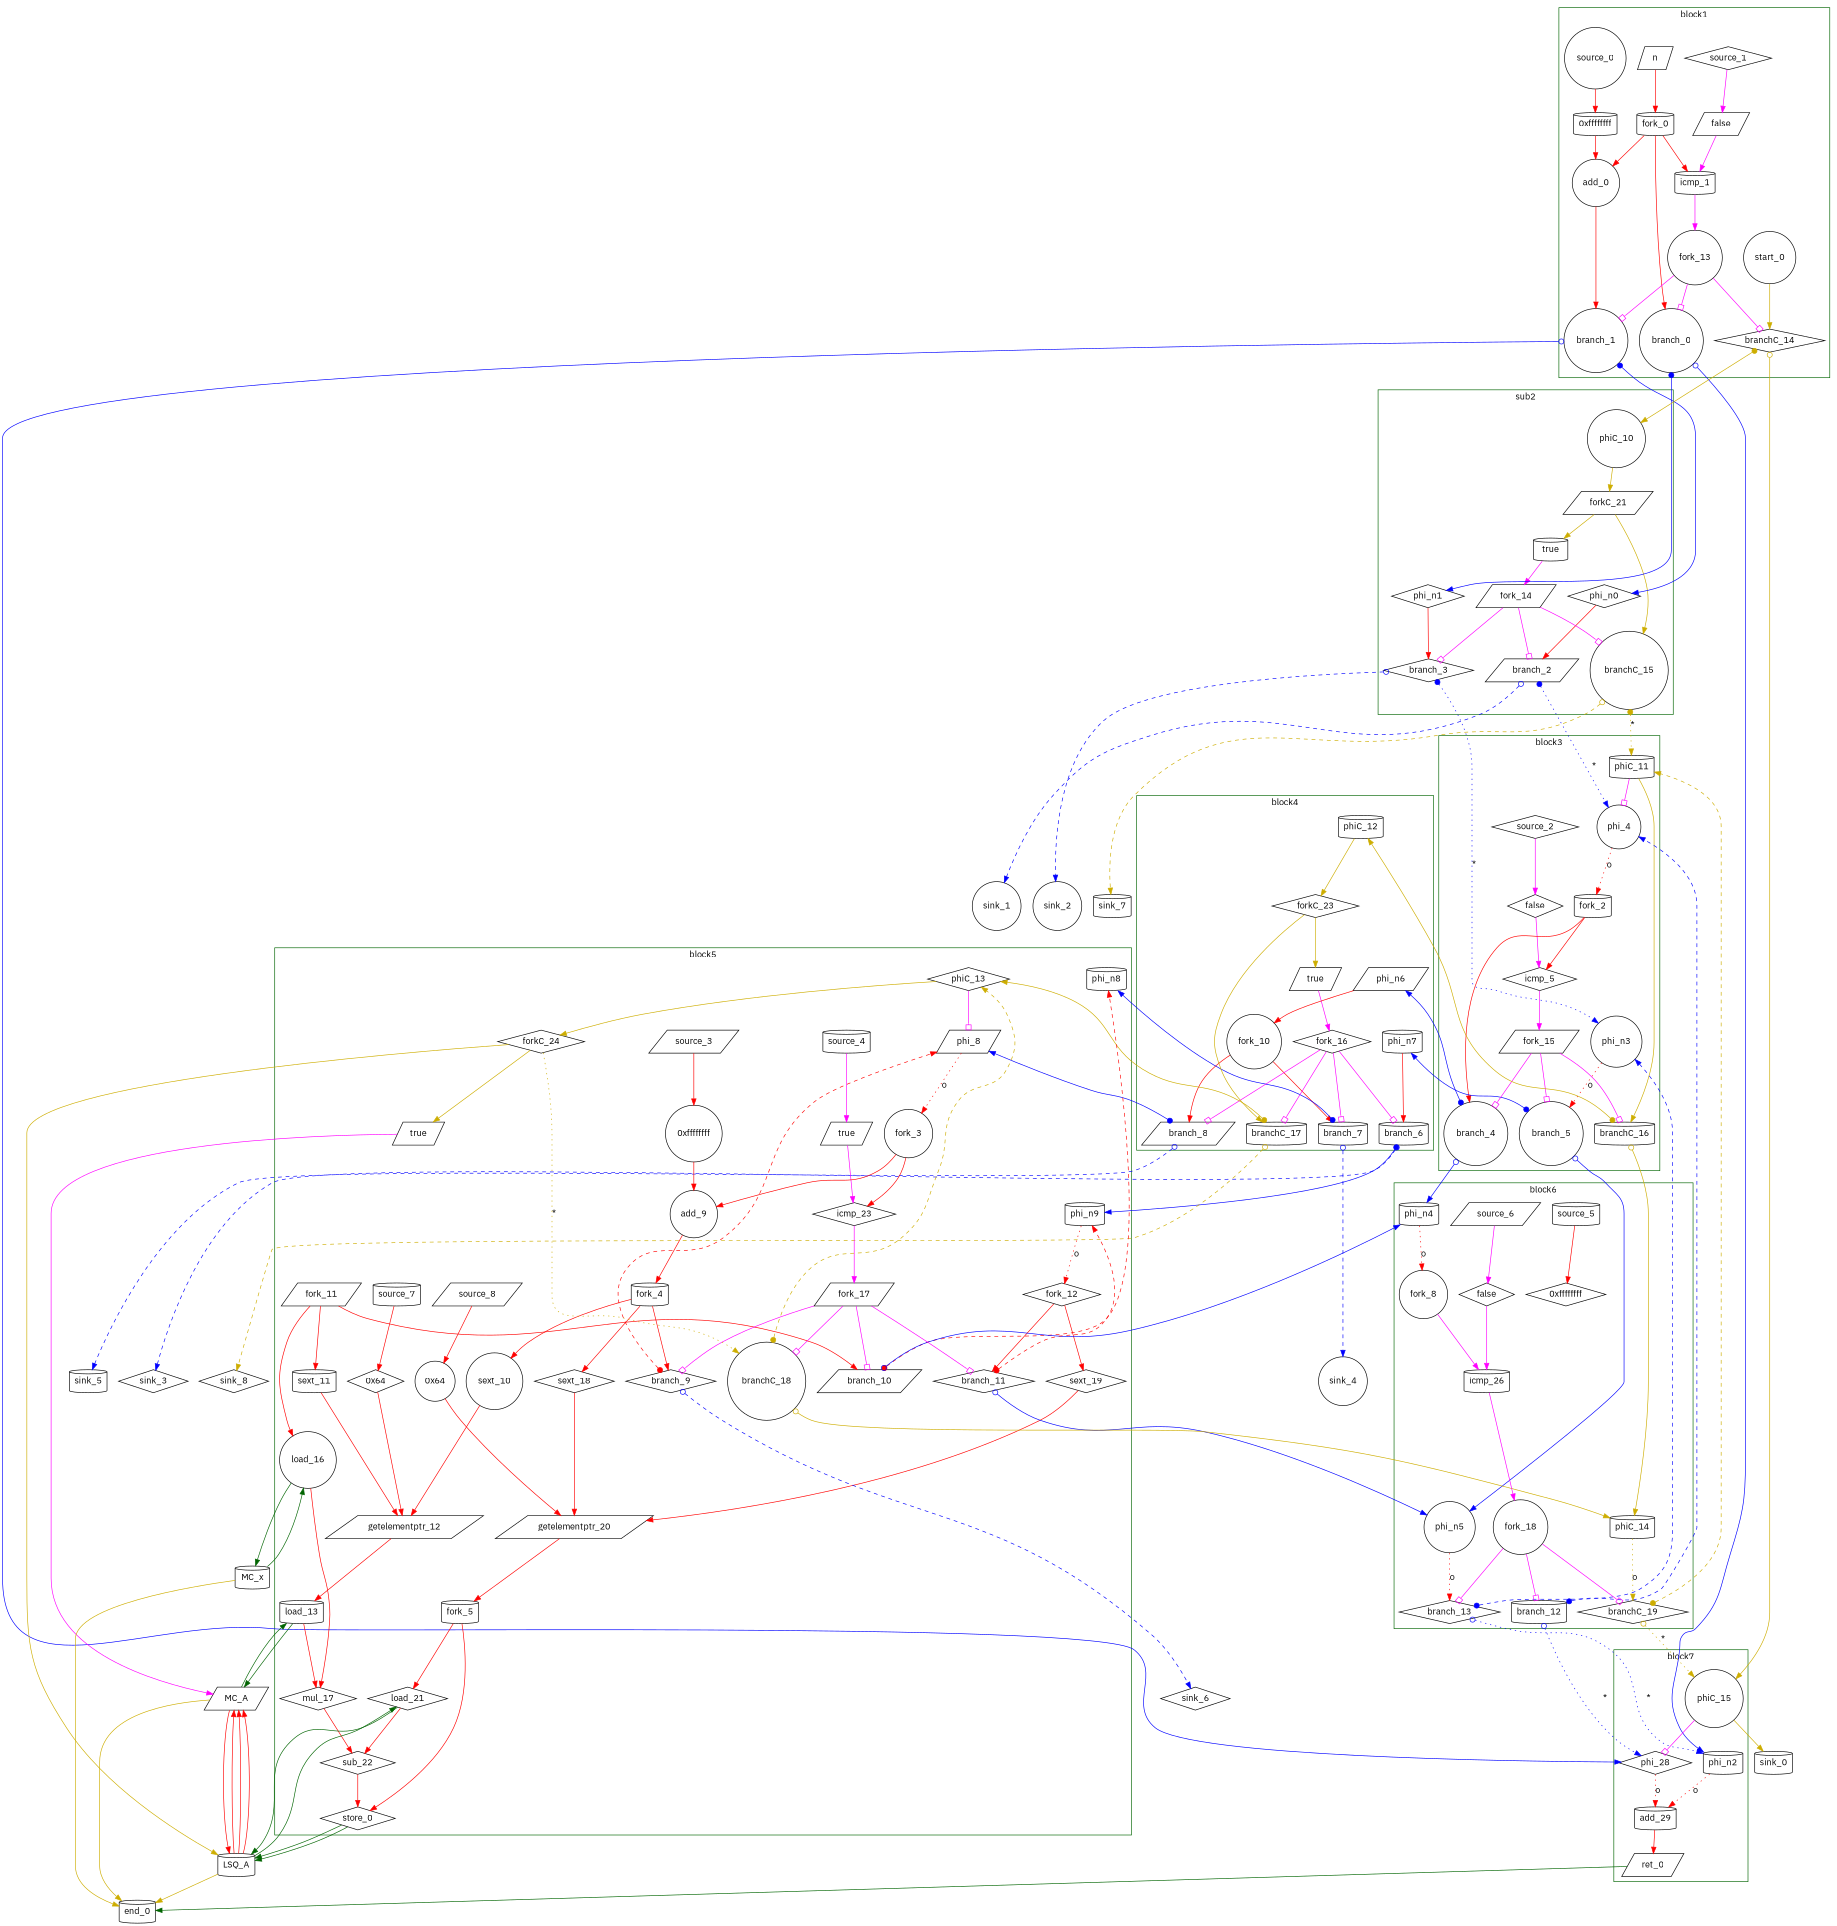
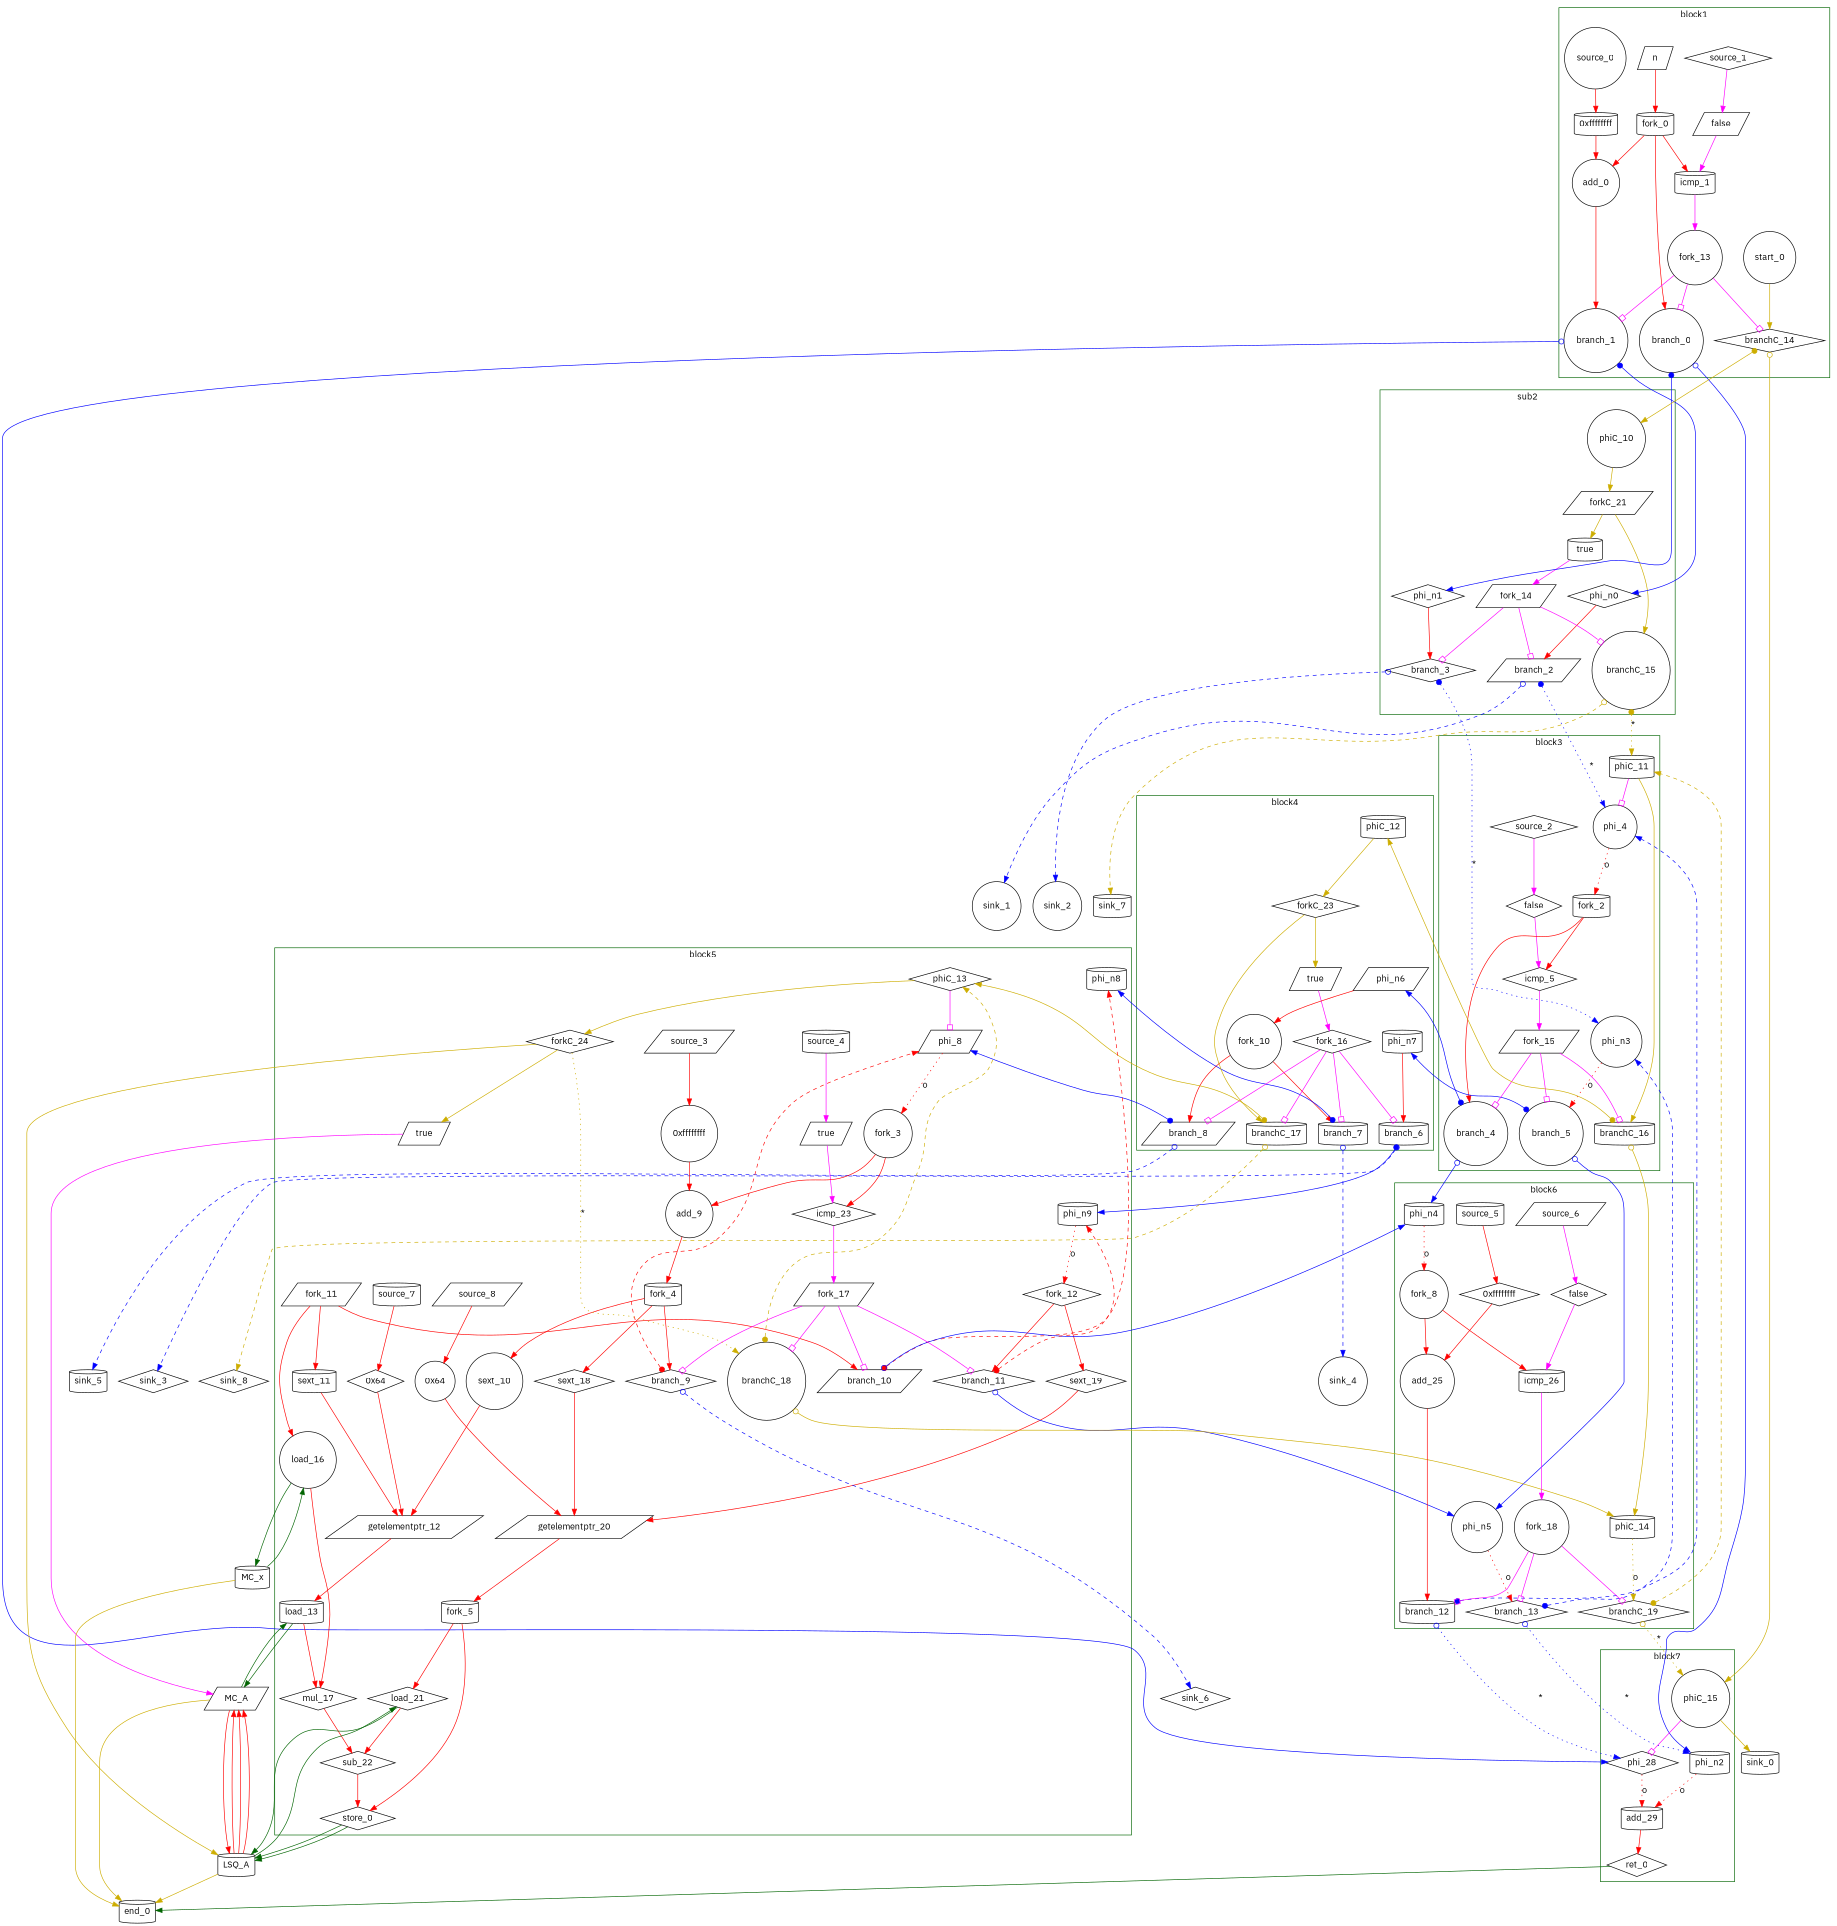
edge "fork_8" -> "icmp_26": color magenta -> red
node "add_25": added
node "ret_0": shape parallelogram -> diamond
